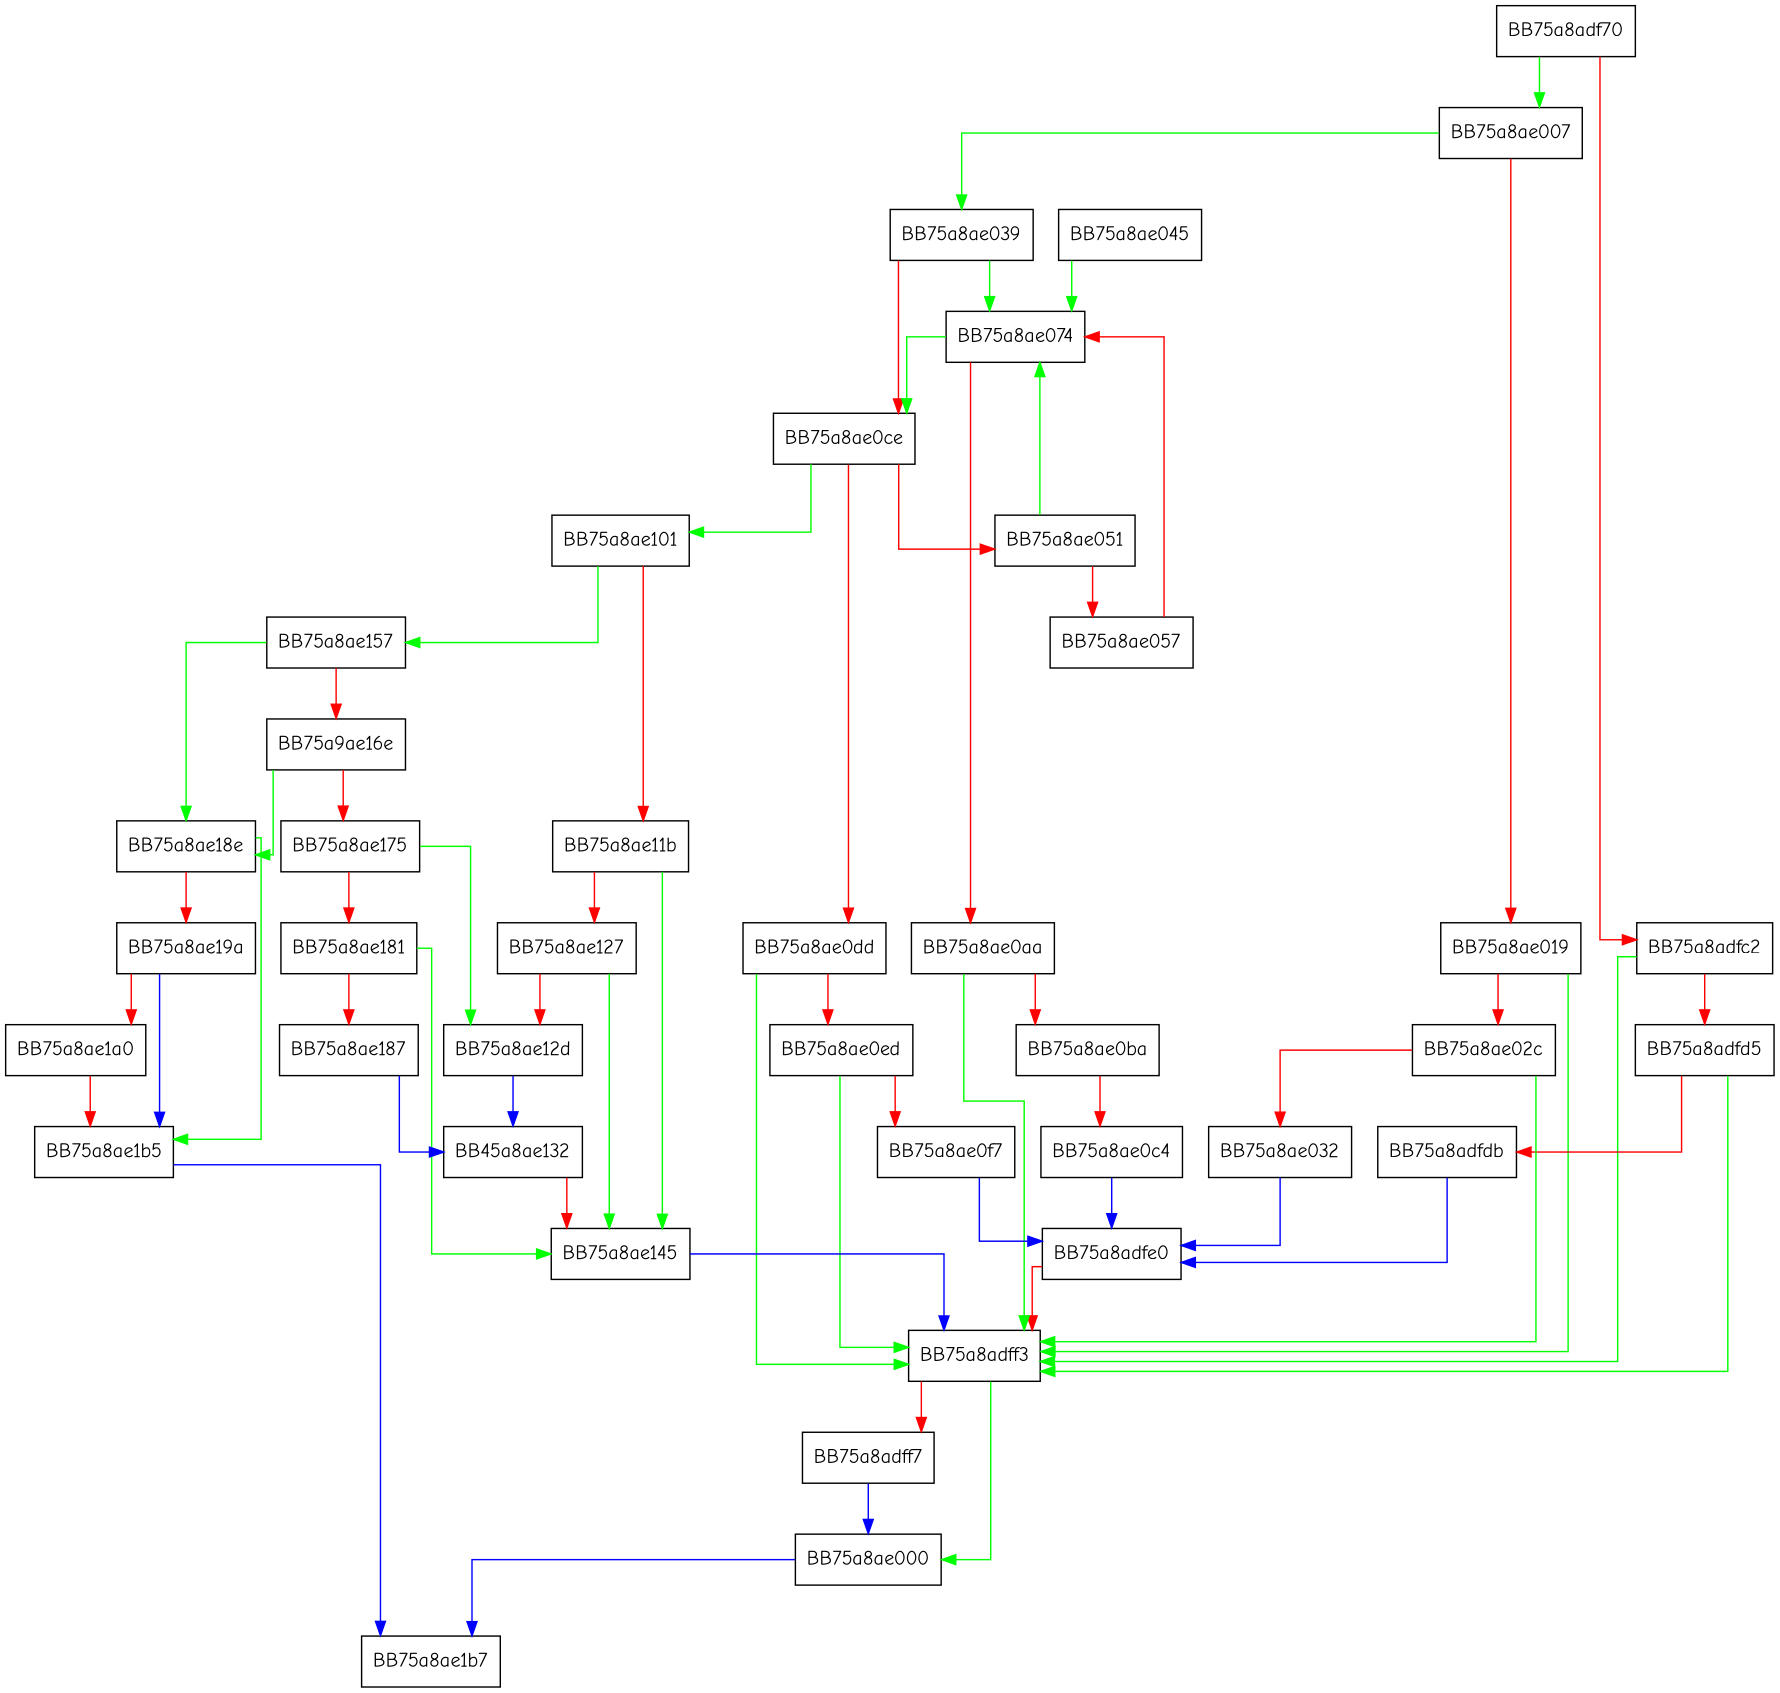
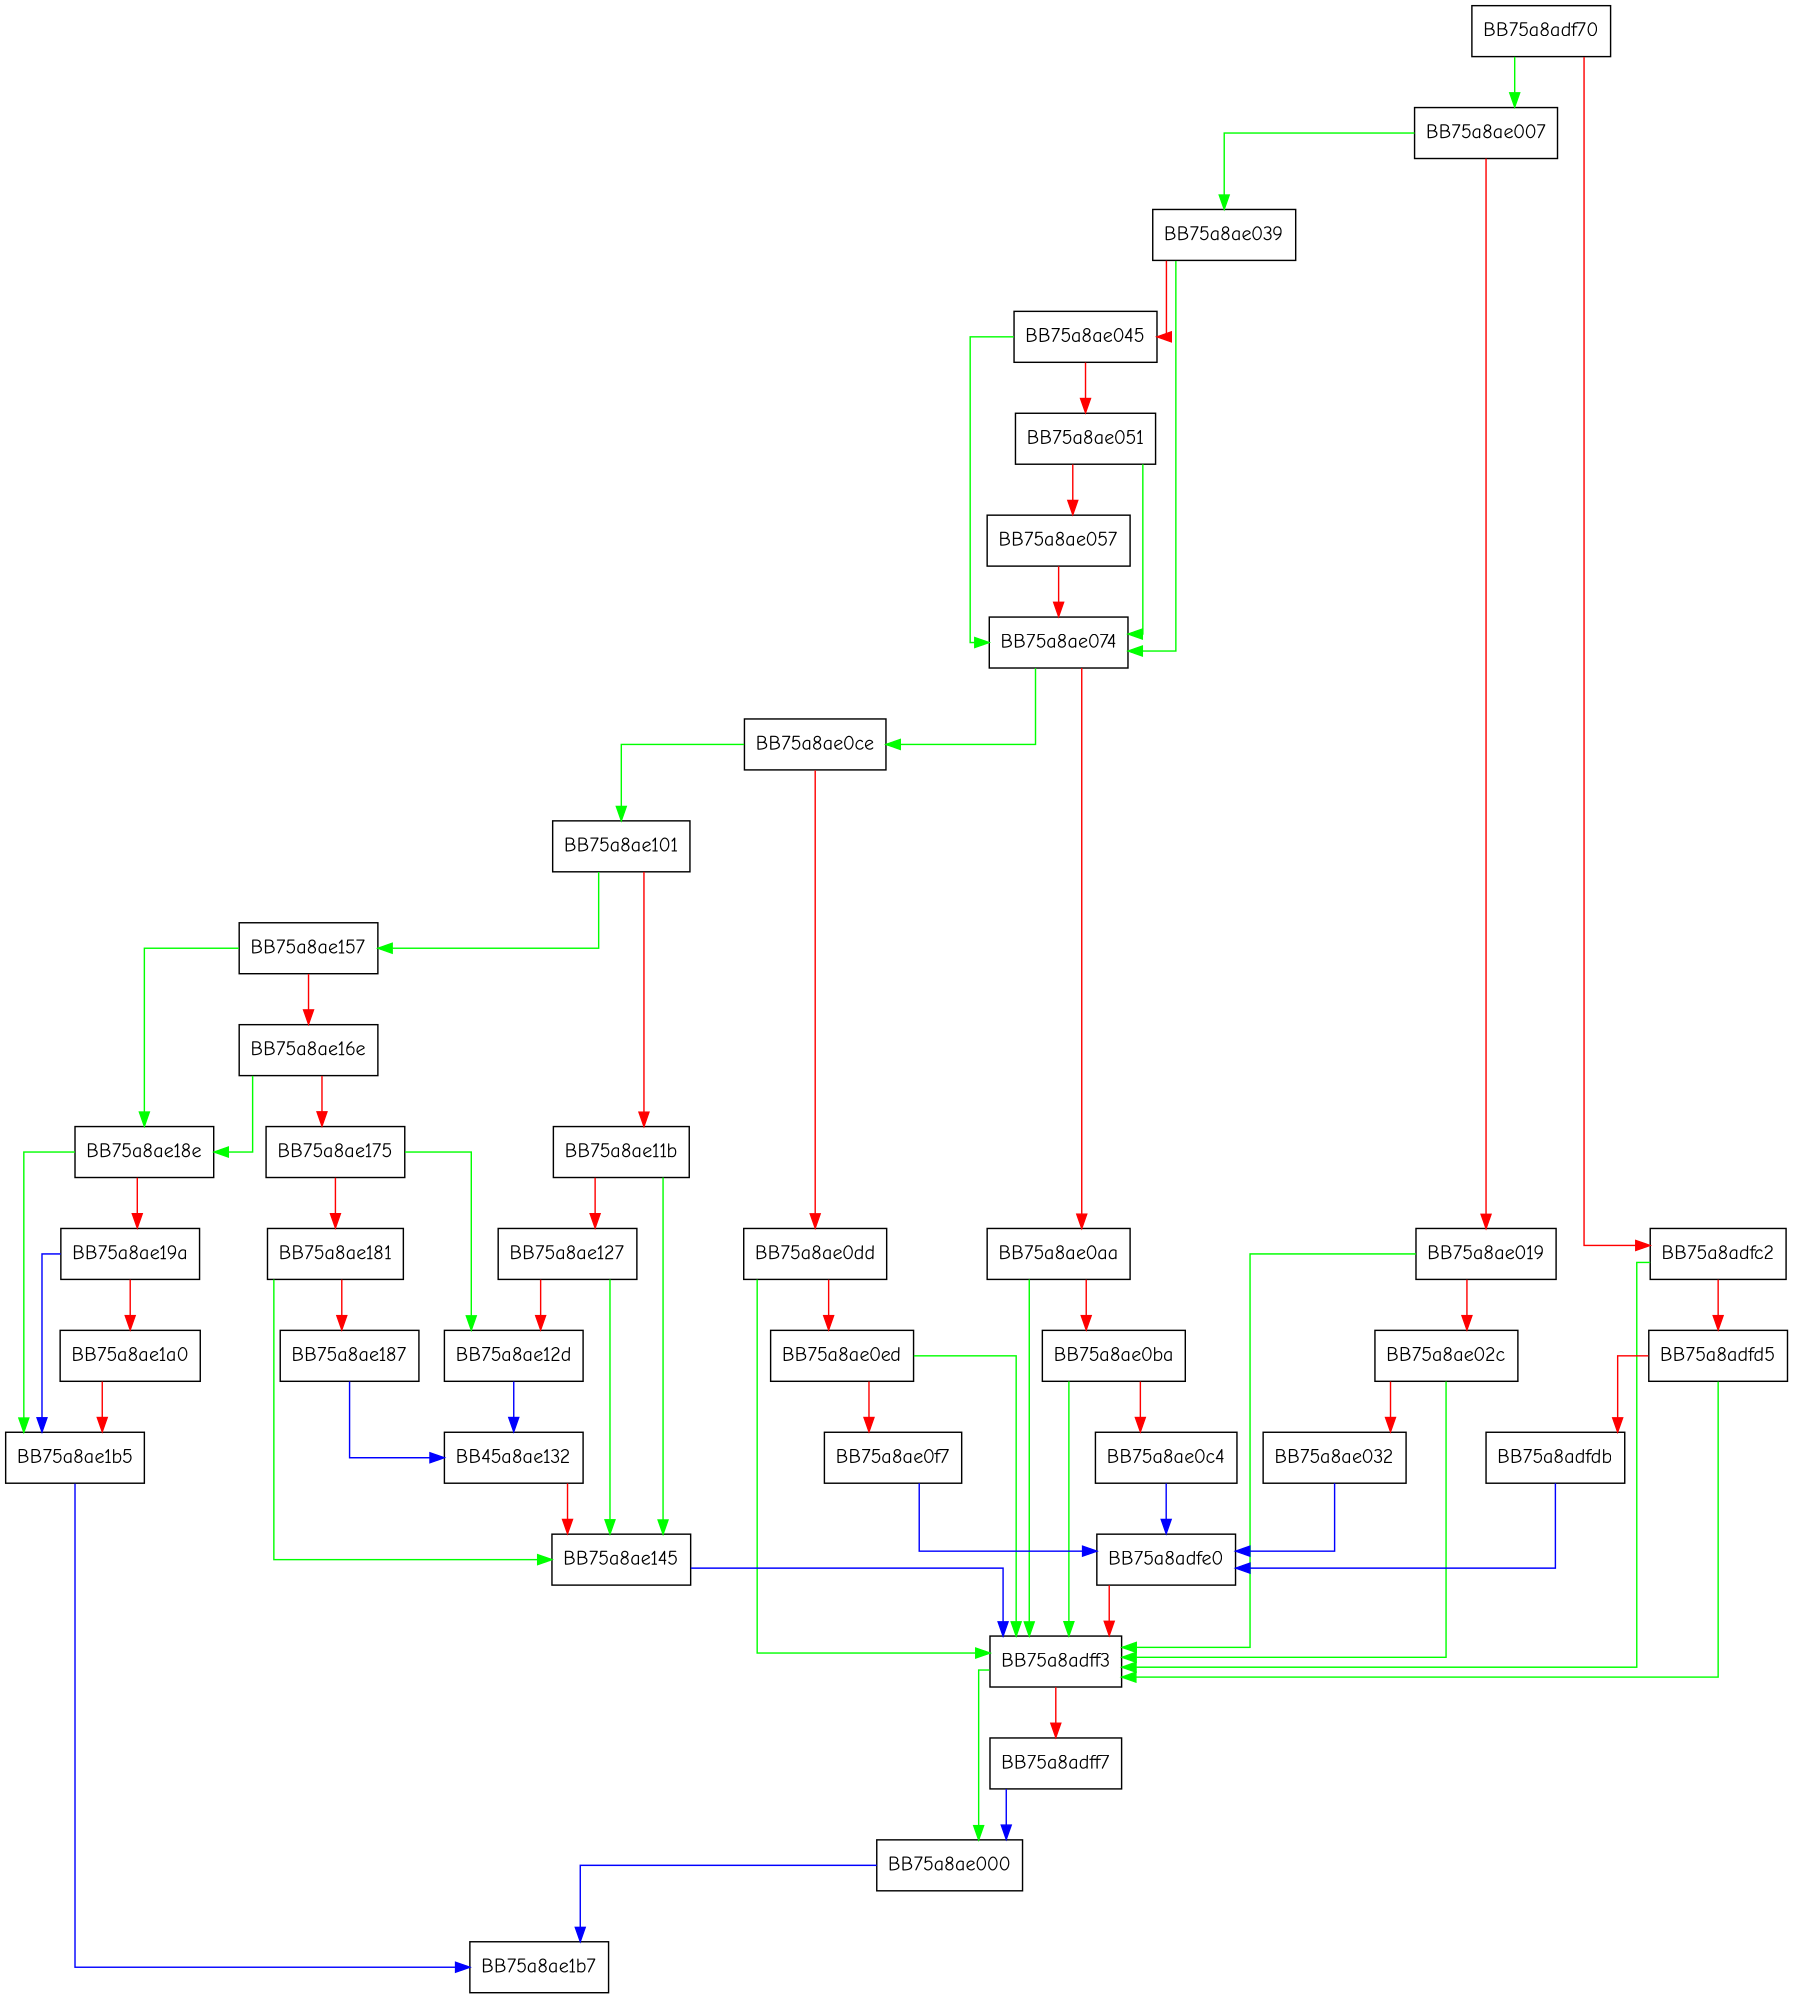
edge "BB75a8ae039" -> "BB75a8ae0ce": now "BB75a8ae039" -> "BB75a8ae045"
edge "BB75a8ae0ce" -> "BB75a8ae051": now "BB75a8ae045" -> "BB75a8ae051"
node "BB75a9ae16e": label "BB75a9ae16e" -> "BB75a8ae16e"
edge "BB75a8ae0ba" -> "BB75a8adff3": added
